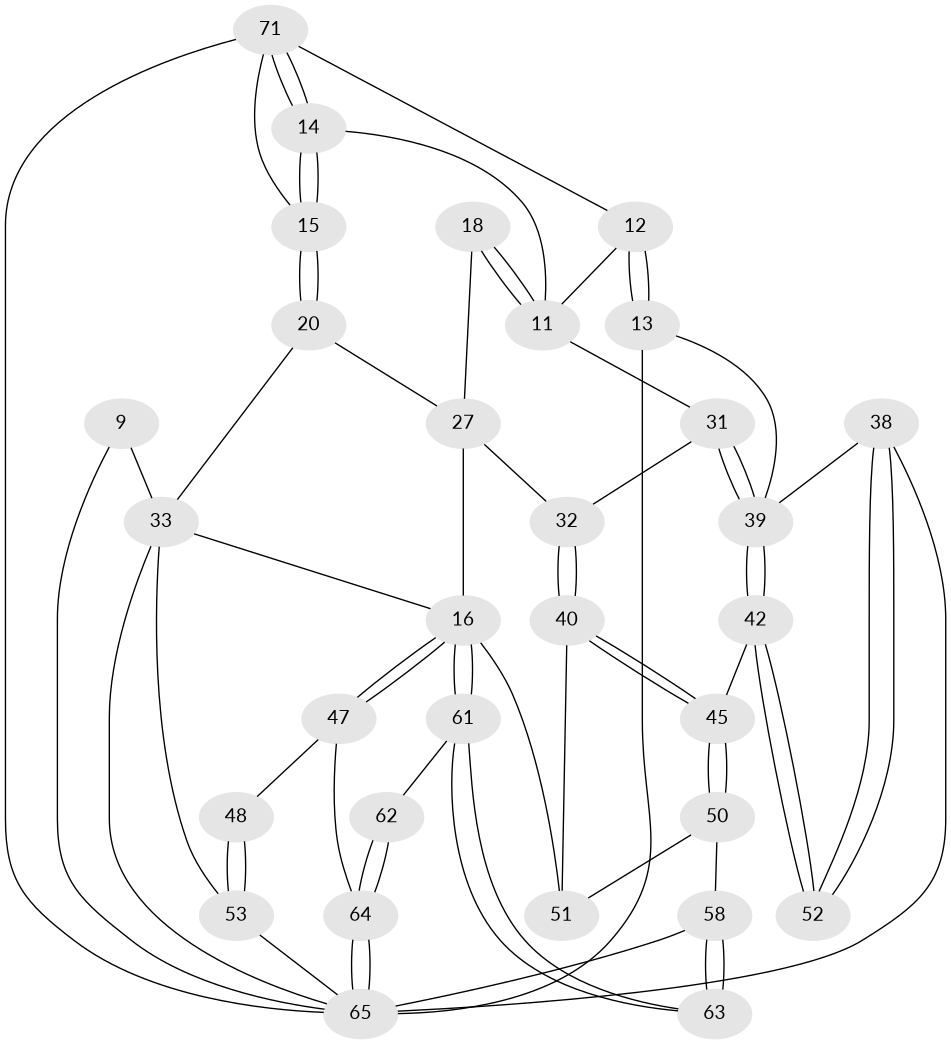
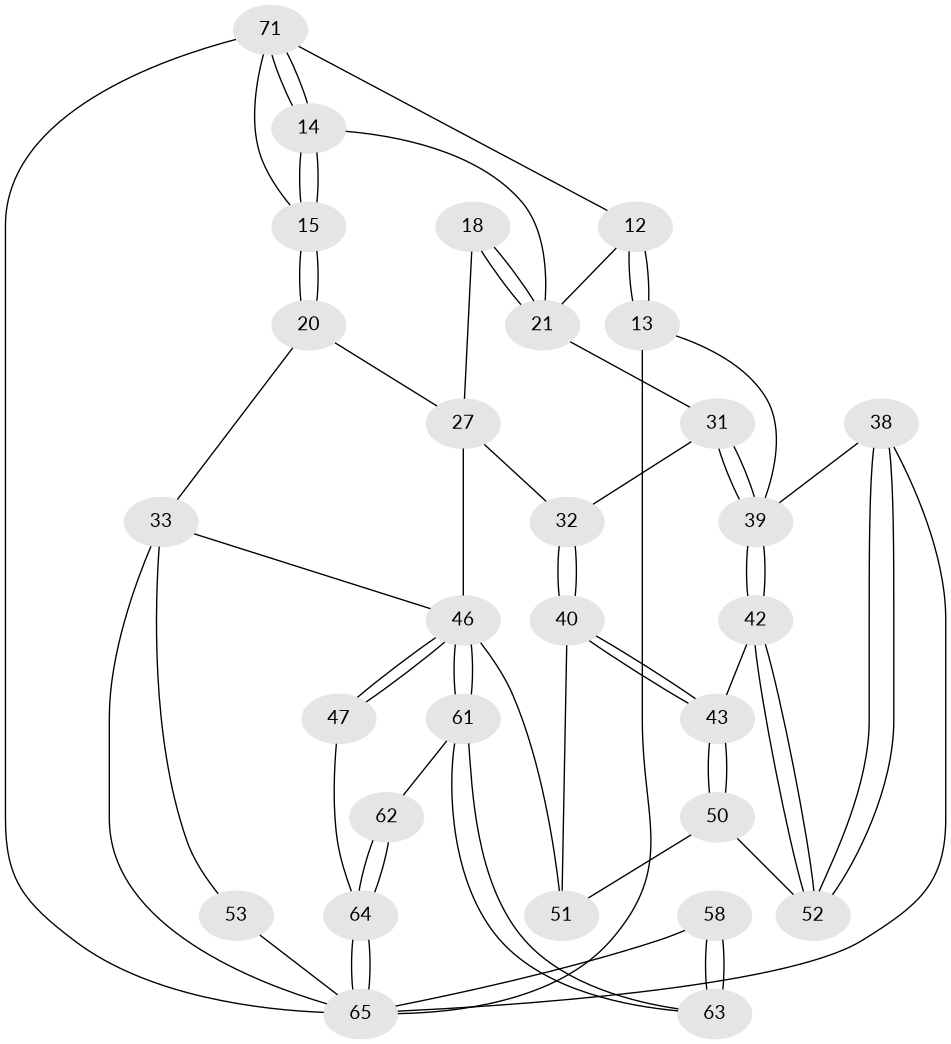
node "11": label "11" -> "21"
node "9": removed
node "16": label "16" -> "46"
node "45": label "45" -> "43"
node "48": removed
edge "50" -- "58": now "50" -- "52"
